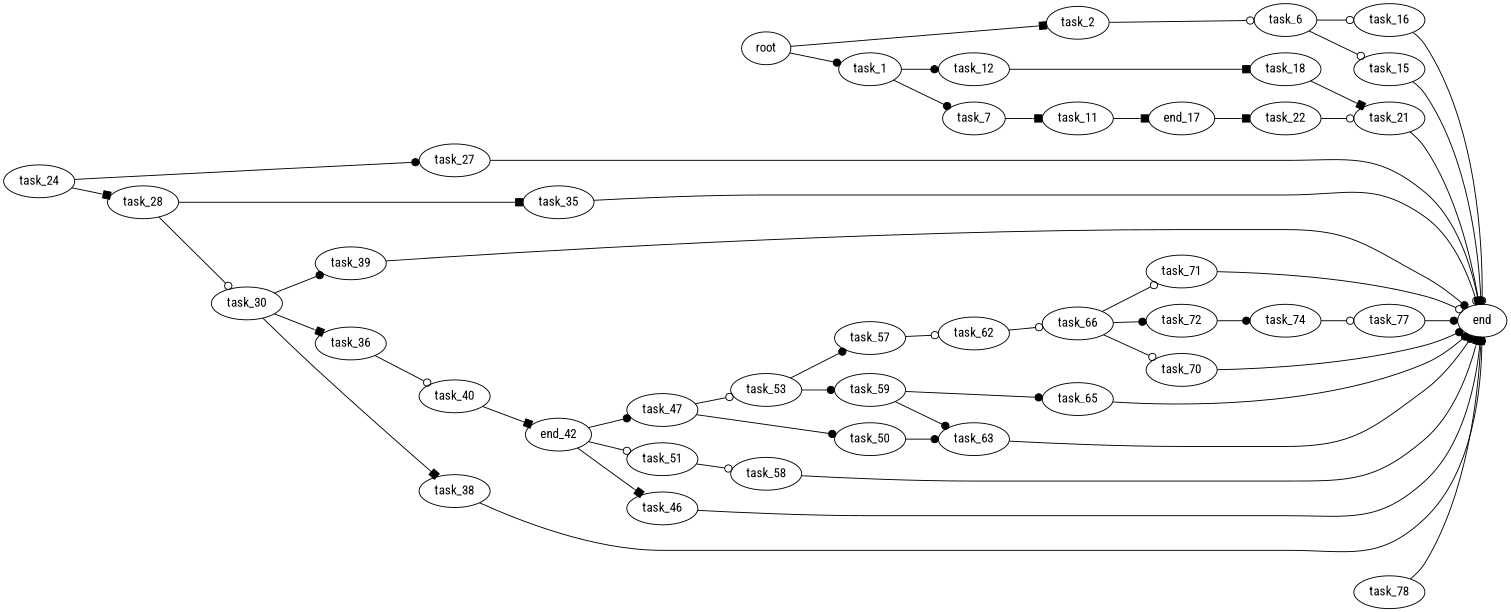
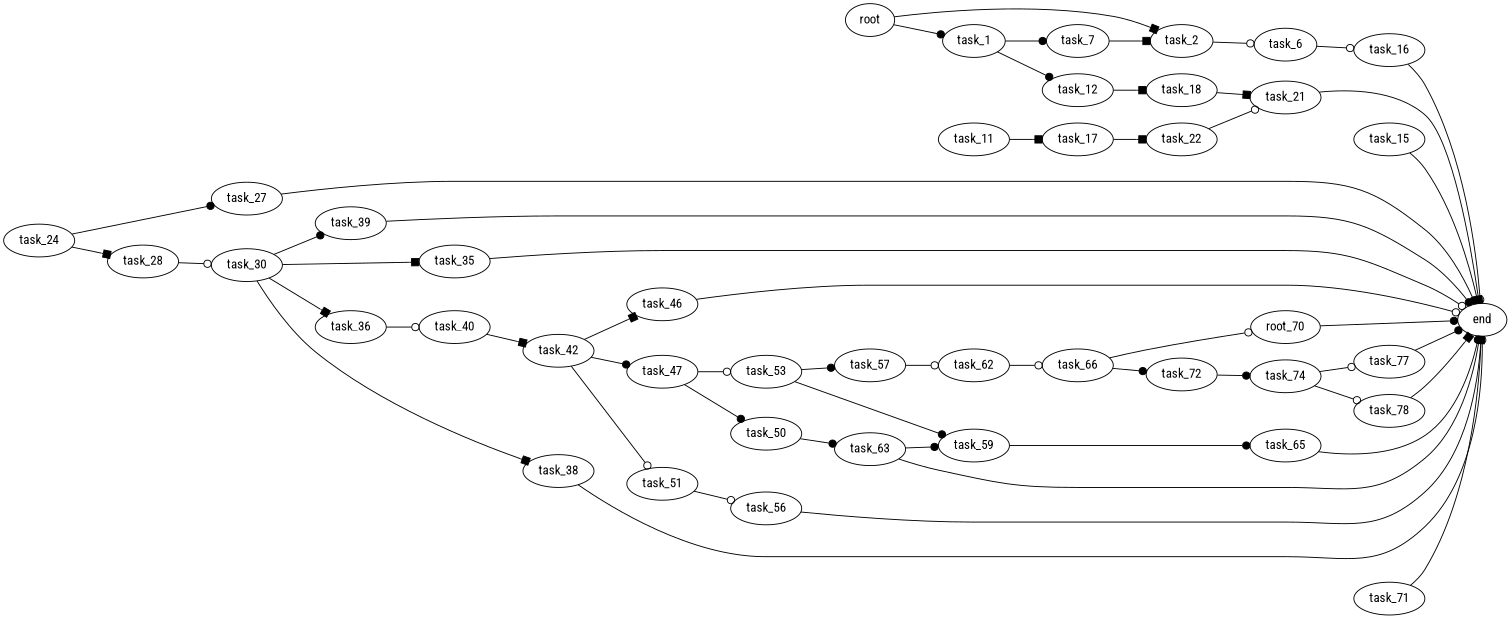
edge "task_6" -> "task_15": removed
edge "task_7" -> "task_11": now "task_7" -> "task_2"
node "end_17": label "end_17" -> "task_17"
edge "task_28" -> "task_35": now "task_30" -> "task_35"
edge "task_66" -> "task_71": removed
node "task_70": label "task_70" -> "root_70"
edge "task_74" -> "task_78": added
edge "task_59" -> "task_63": reversed
node "end_42": label "end_42" -> "task_42"
node "task_58": label "task_58" -> "task_56"
